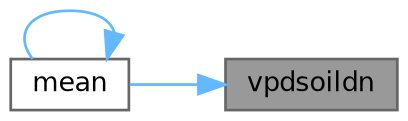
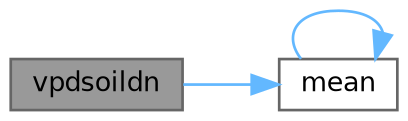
edge "mean" -> "vpdsoildn": reversed
